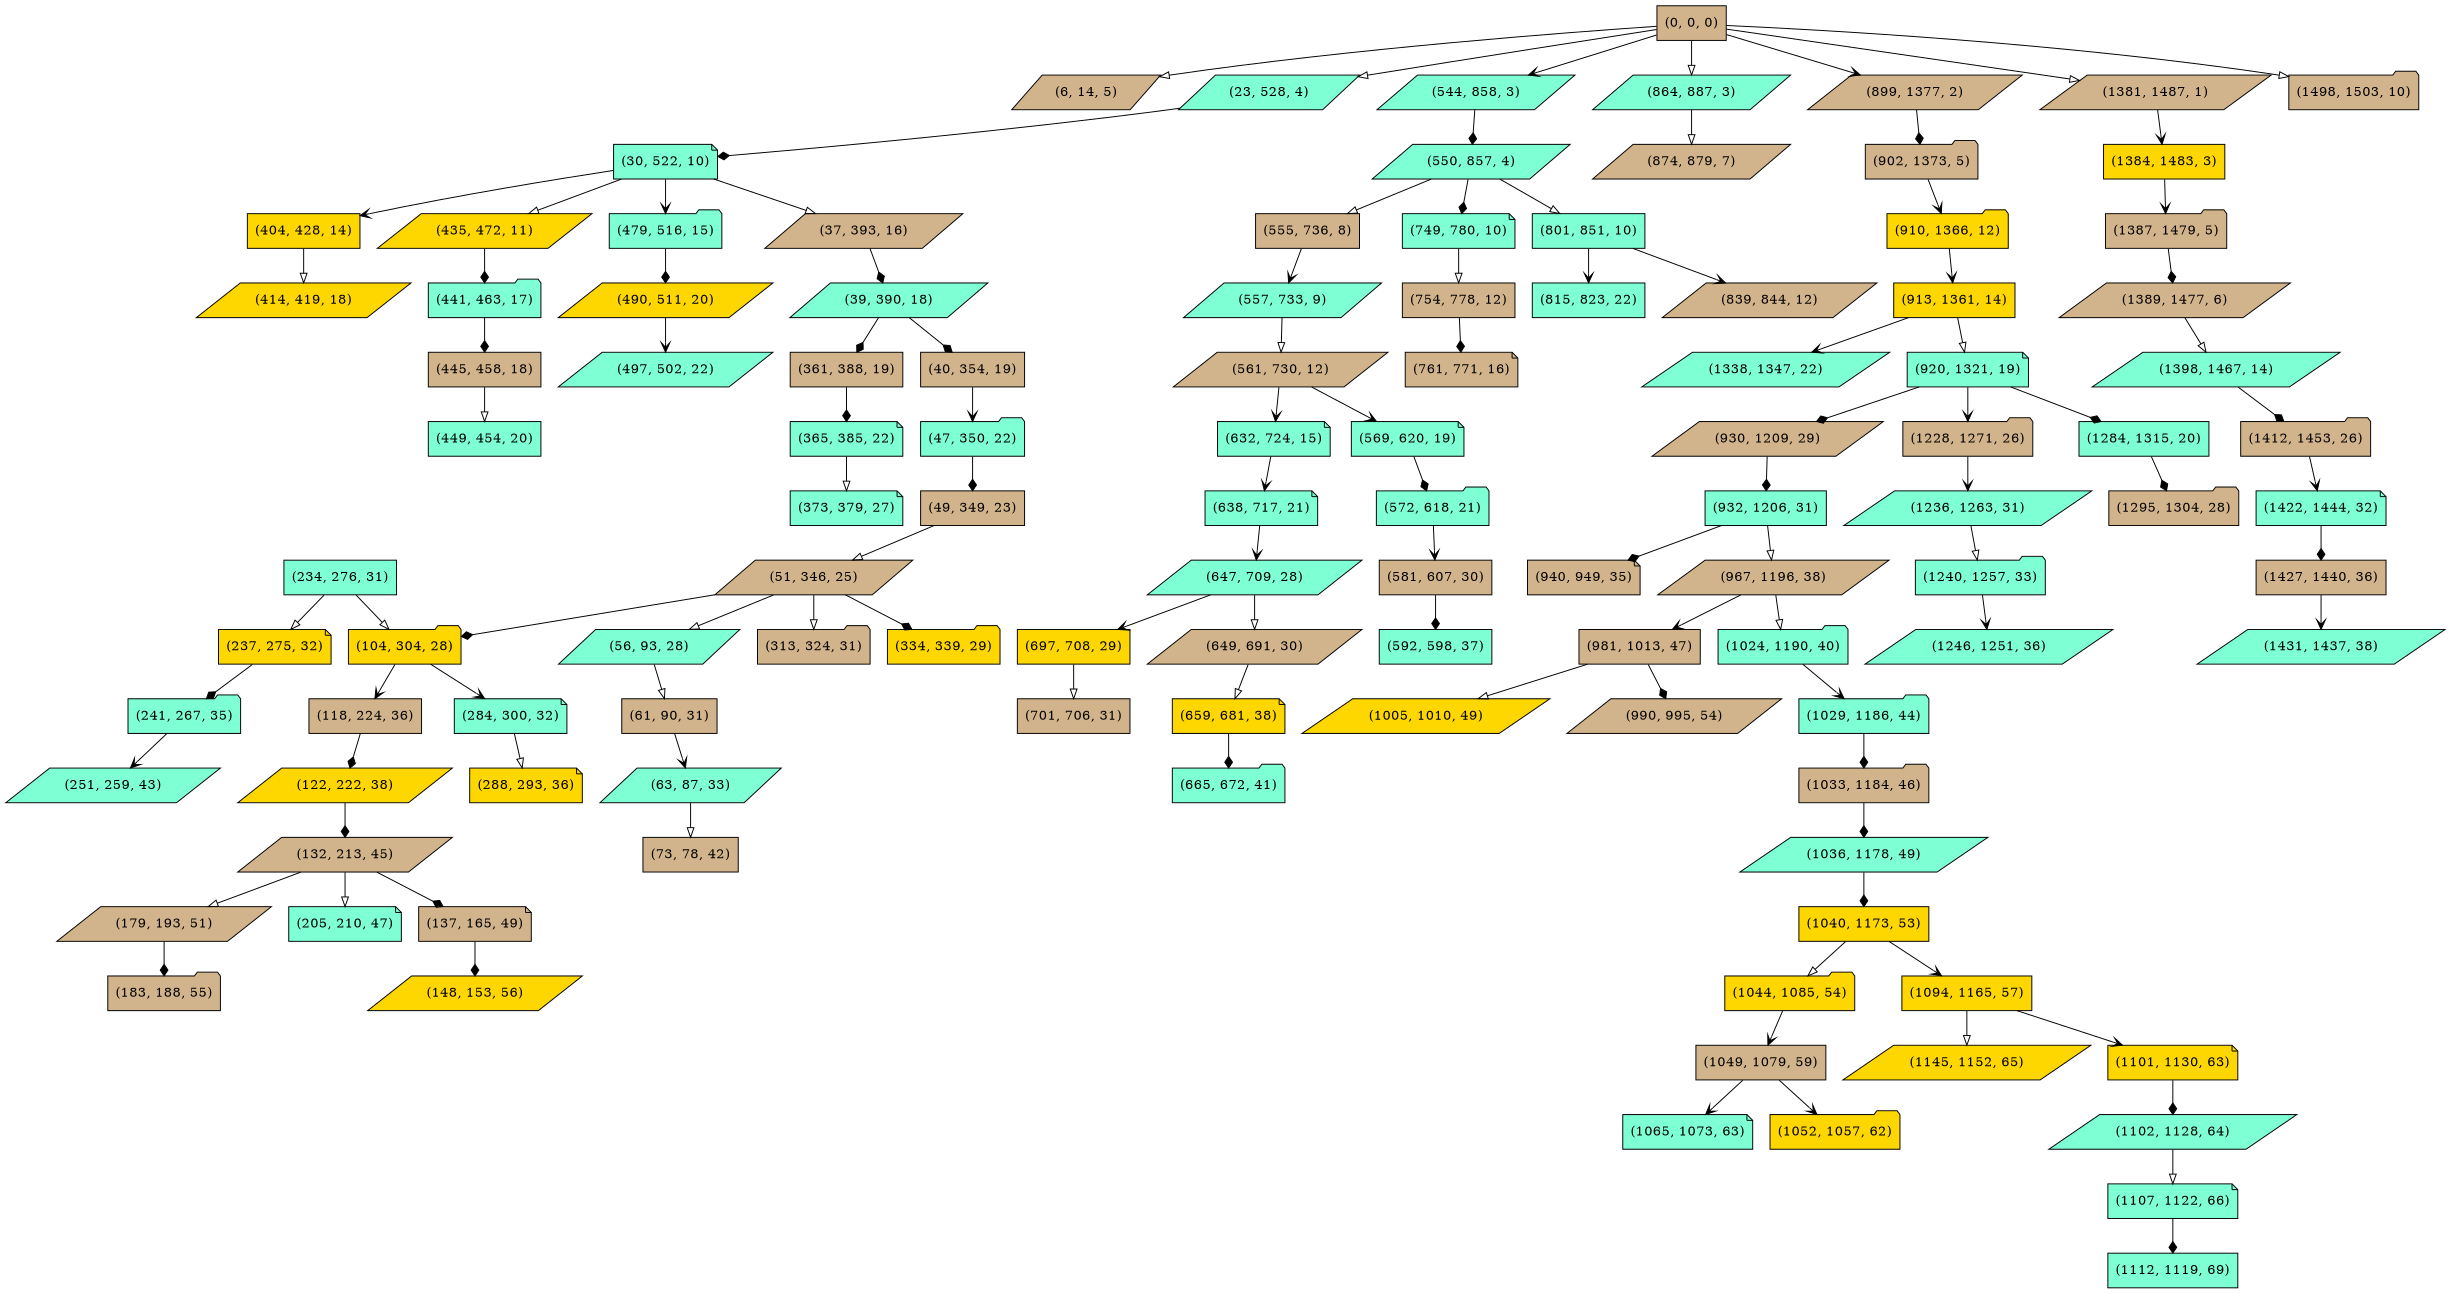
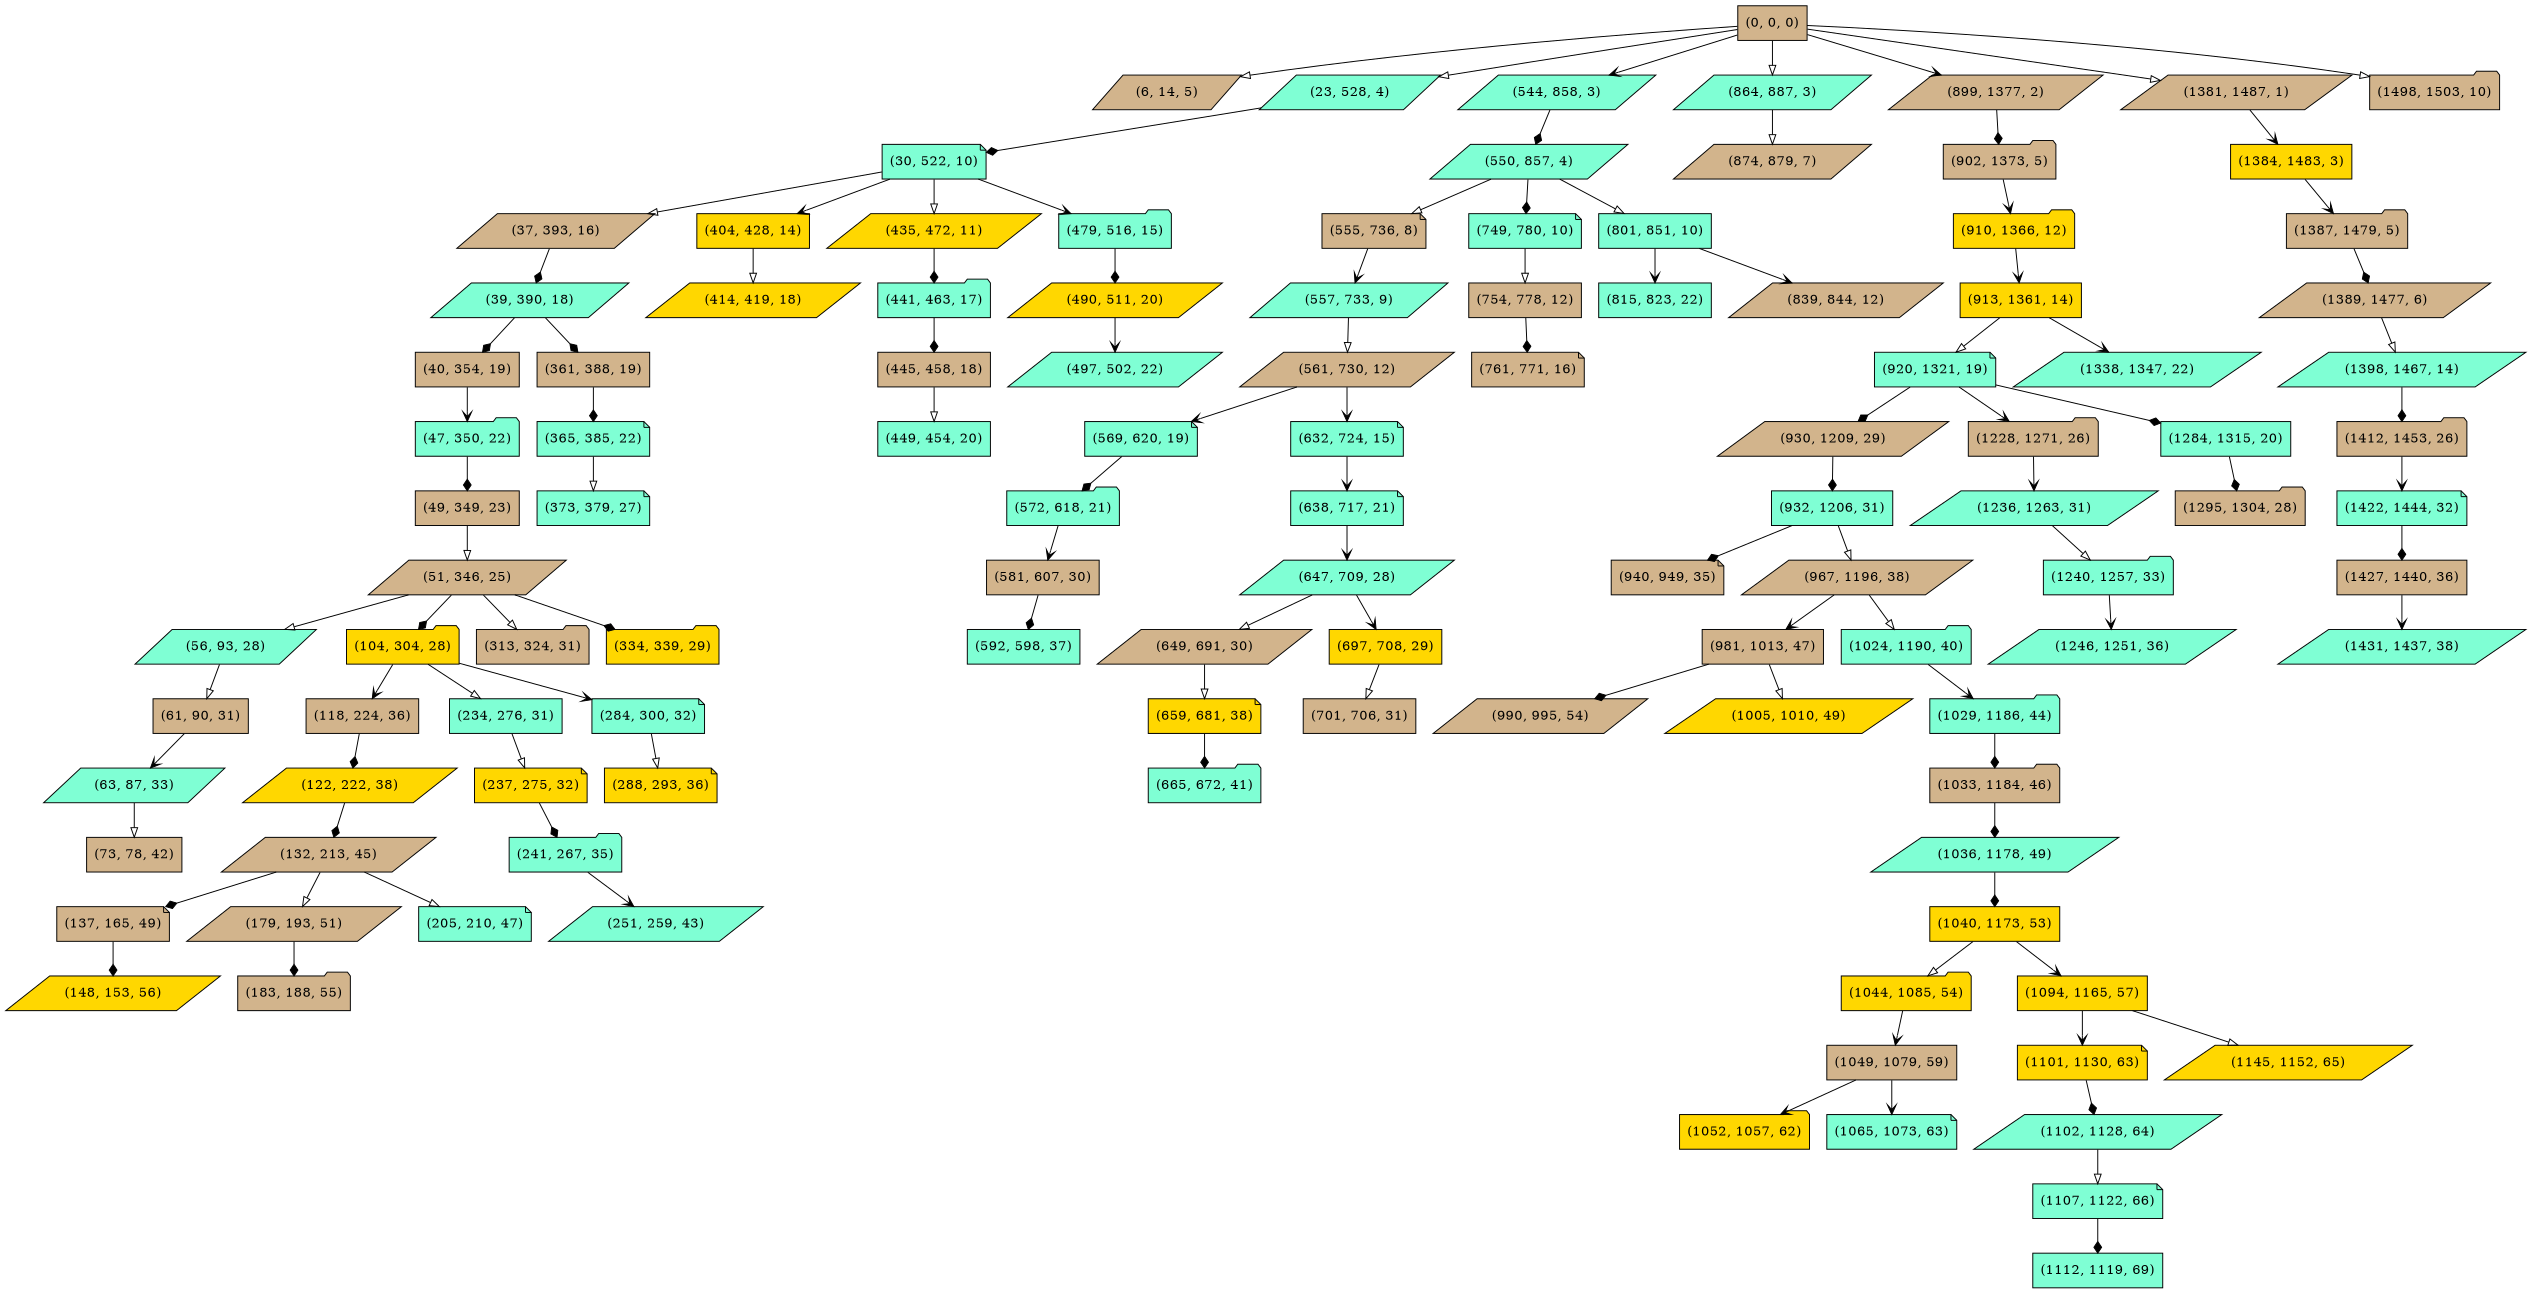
node "(555, 736, 8)": shape box -> note
edge "(234, 276, 31)" -> "(104, 304, 28)": reversed
